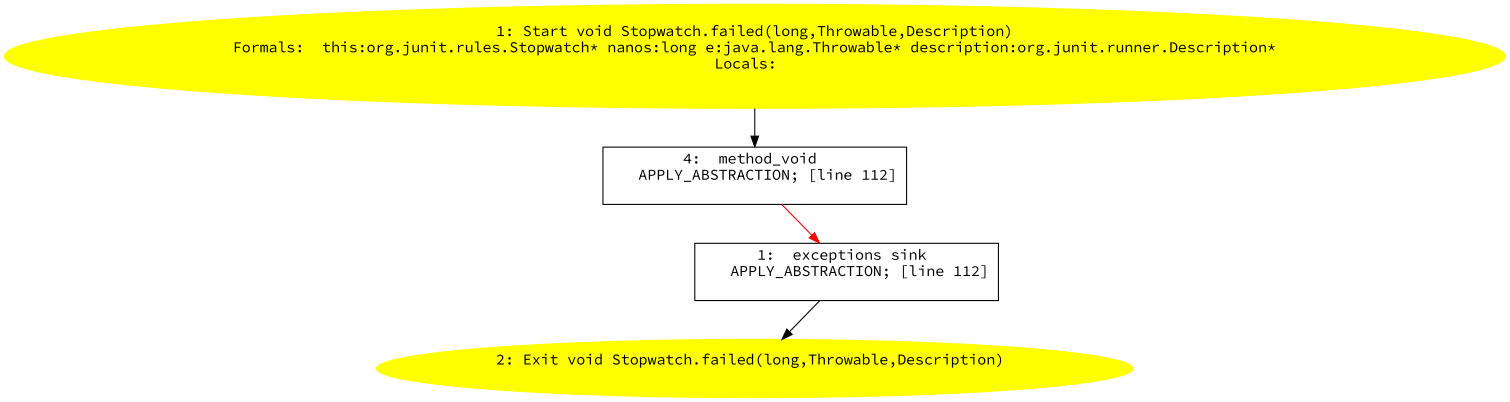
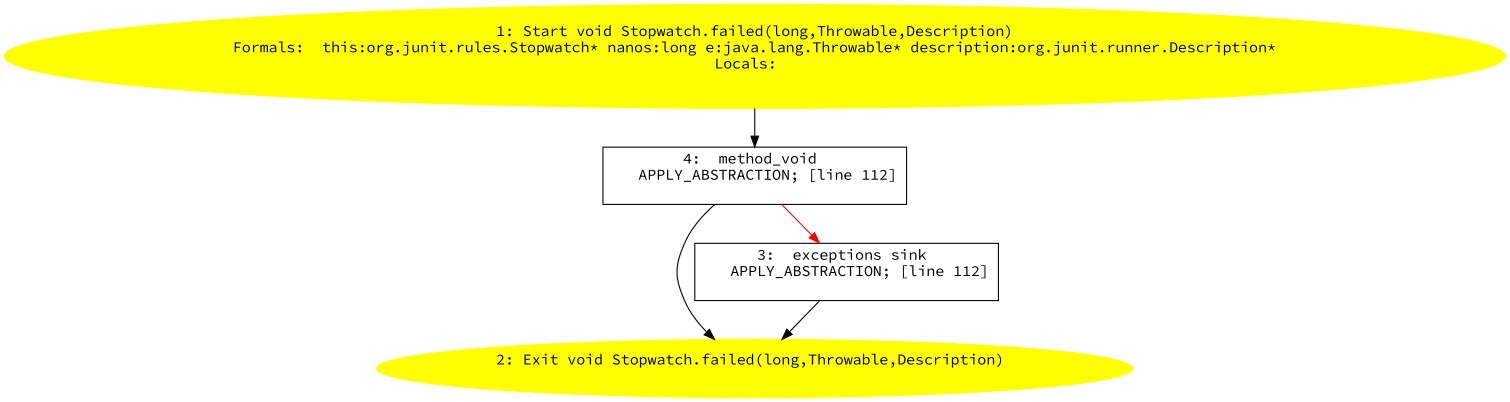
edge "4:  method_void APPLY_ABSTRACTION; [line 112]" -> "2: Exit void Stopwatch.failed(long,Throwable,Description)": added
node "1:  exceptions sink APPLY_ABSTRACTION; [line 112]": label "1:  exceptions sink APPLY_ABSTRACTION; [line 112]" -> "3:  exceptions sink APPLY_ABSTRACTION; [line 112]"
